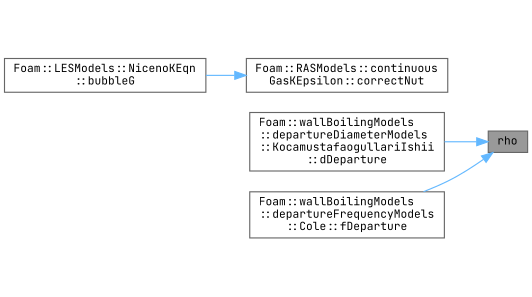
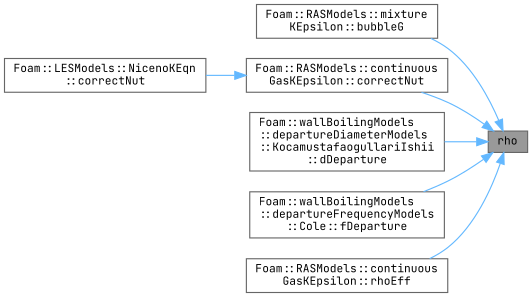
node "Foam::RASModels::mixture KEpsilon::bubbleG": added
node "Foam::LESModels::NicenoKEqn ::bubbleG": label "Foam::LESModels::NicenoKEqn ::bubbleG" -> "Foam::LESModels::NicenoKEqn ::correctNut"
edge "Foam::RASModels::continuous GasKEpsilon::correctNut" -> "rho": added
node "Foam::RASModels::continuous GasKEpsilon::rhoEff": added
